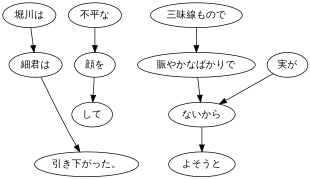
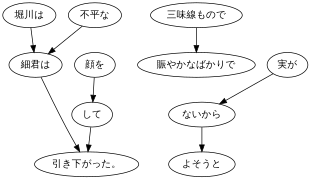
edge "不平な" -> "顔を": now "不平な" -> "細君は"
edge "賑やかなばかりで" -> "ないから": removed
edge "して" -> "引き下がった。": added
